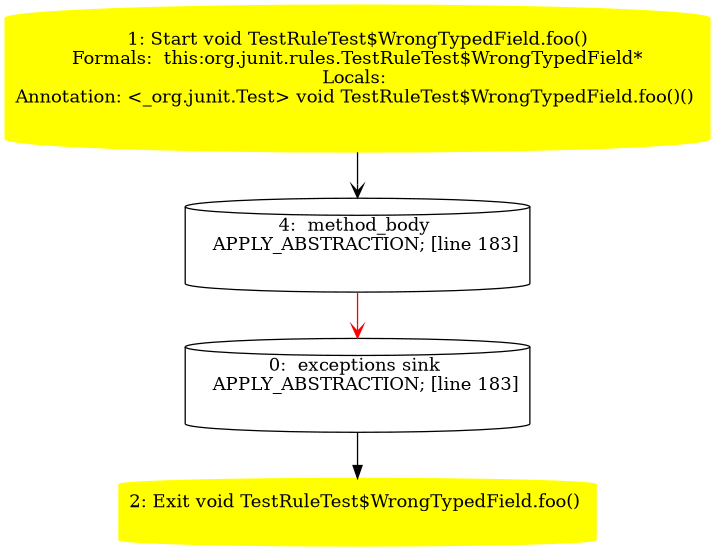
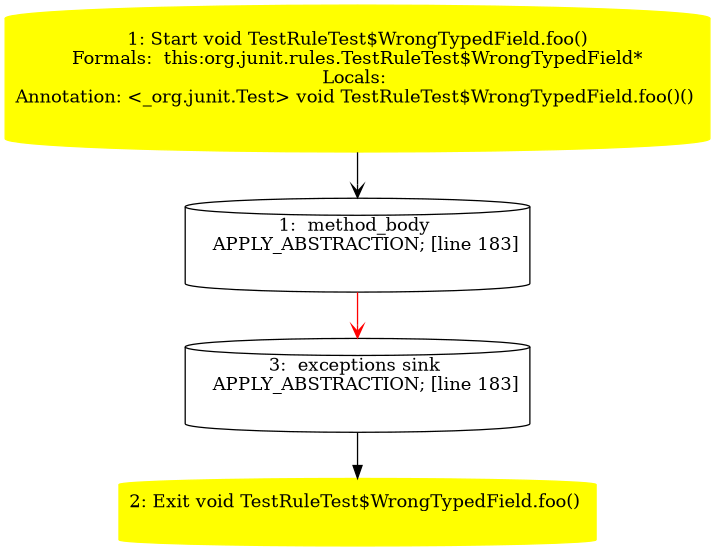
node "4:  method_body APPLY_ABSTRACTION; [line 183]": label "4:  method_body APPLY_ABSTRACTION; [line 183]" -> "1:  method_body APPLY_ABSTRACTION; [line 183]"
node "0:  exceptions sink APPLY_ABSTRACTION; [line 183]": label "0:  exceptions sink APPLY_ABSTRACTION; [line 183]" -> "3:  exceptions sink APPLY_ABSTRACTION; [line 183]"
